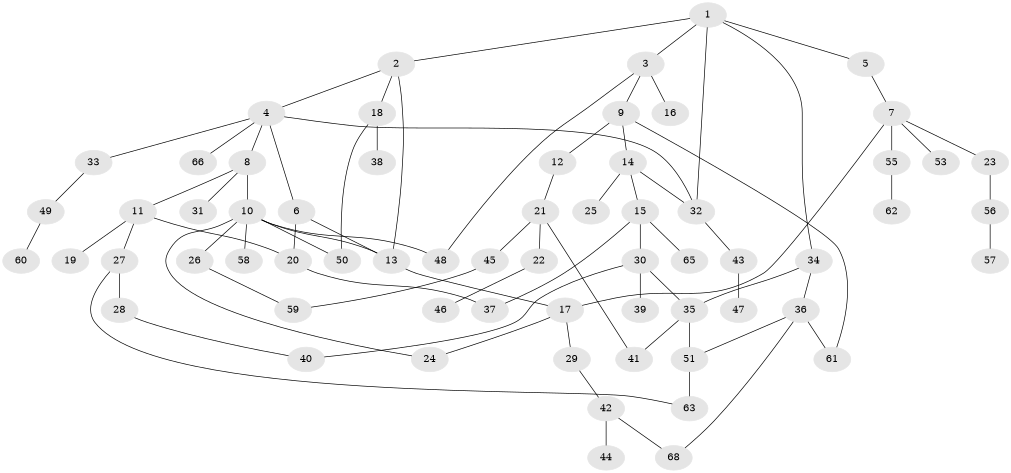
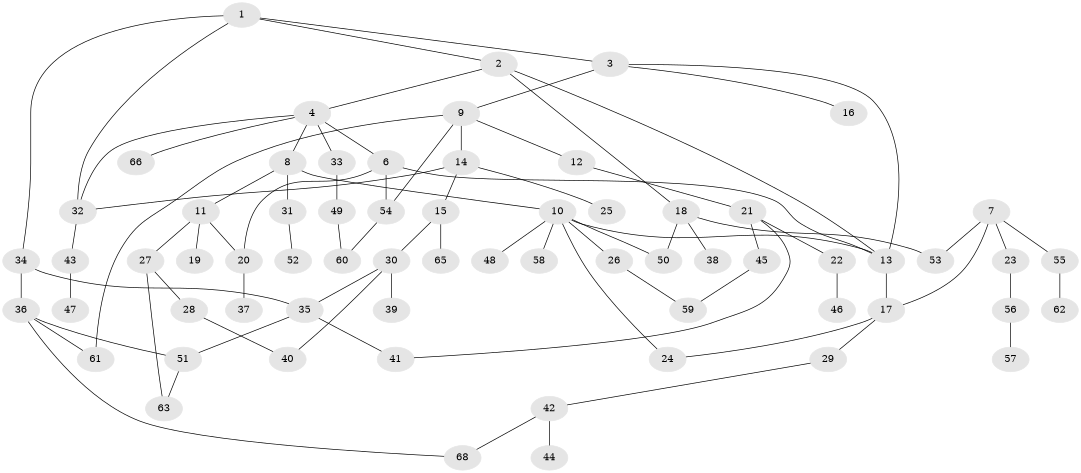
node "5": removed
edge "3" -- "48": now "3" -- "13"
node "54": added
edge "18" -- "53": added
node "52": added
edge "15" -- "37": removed
